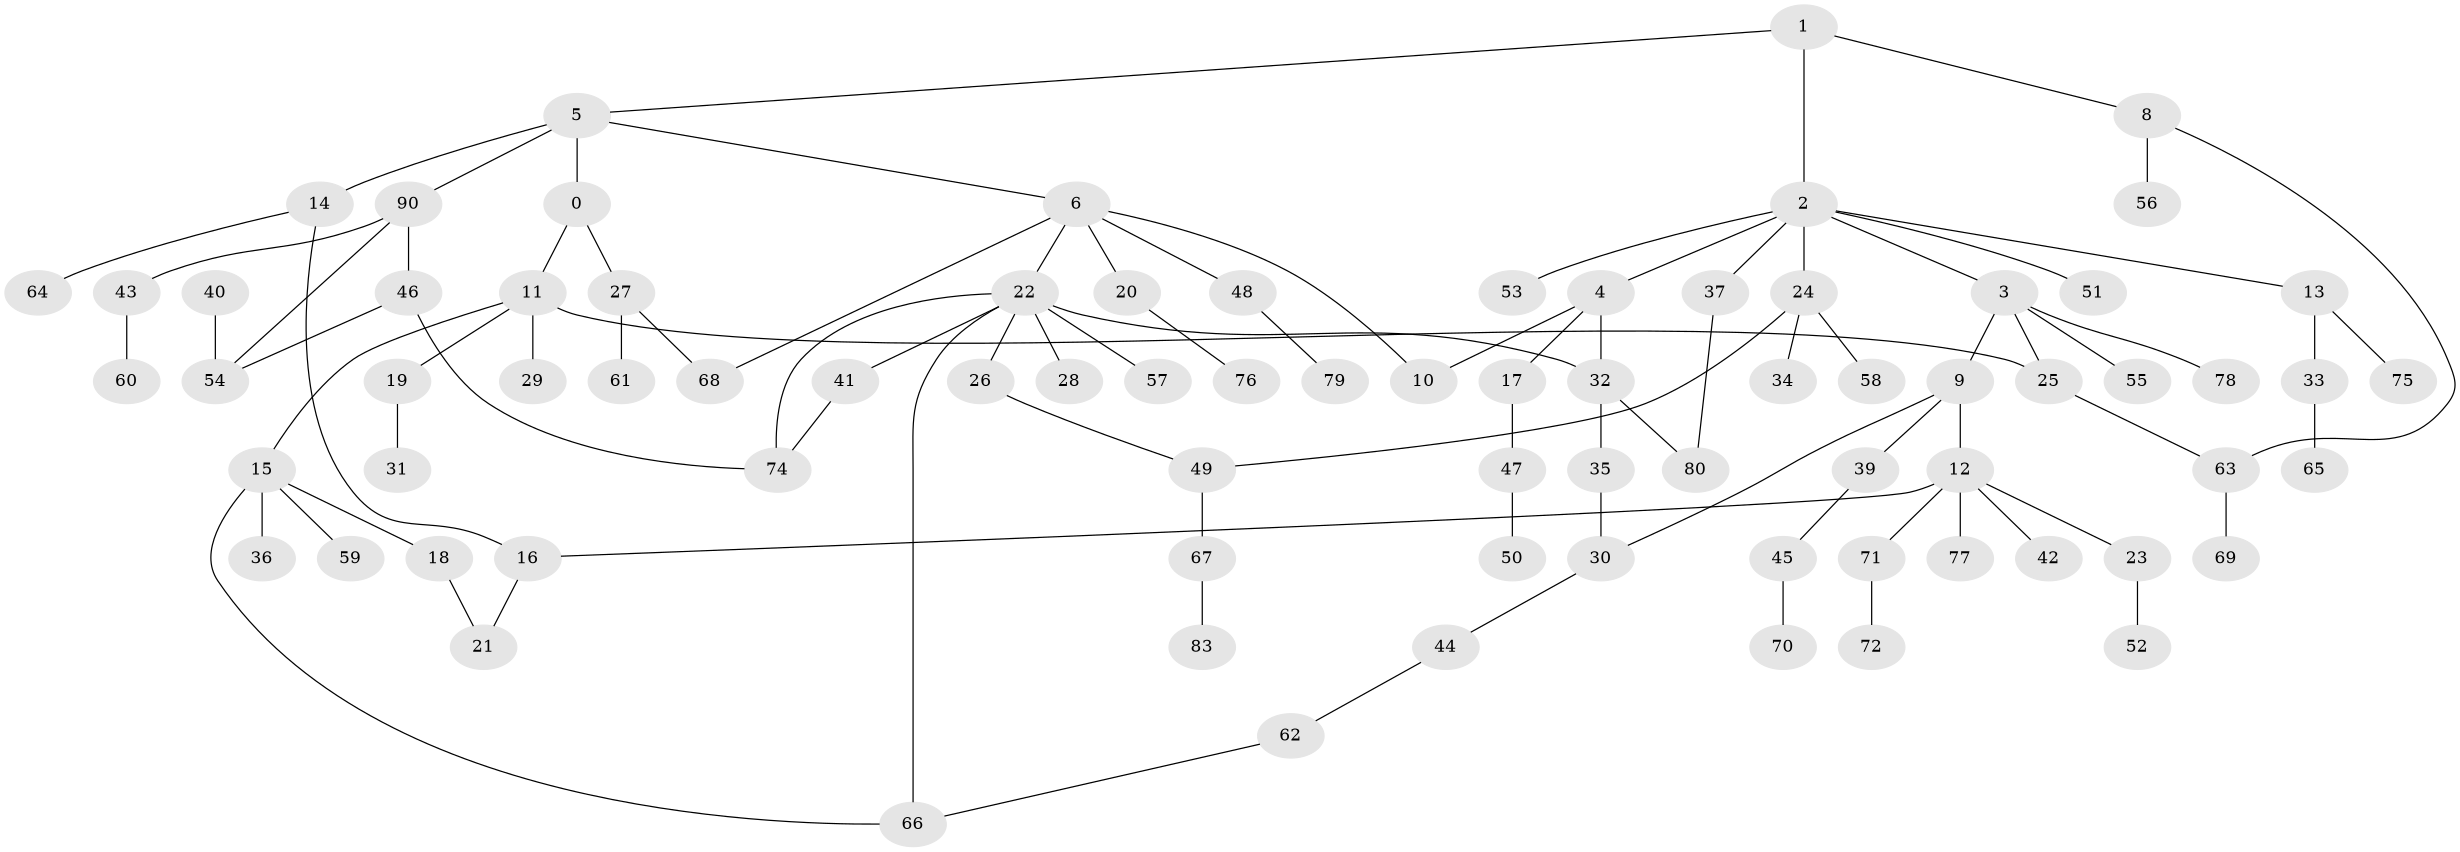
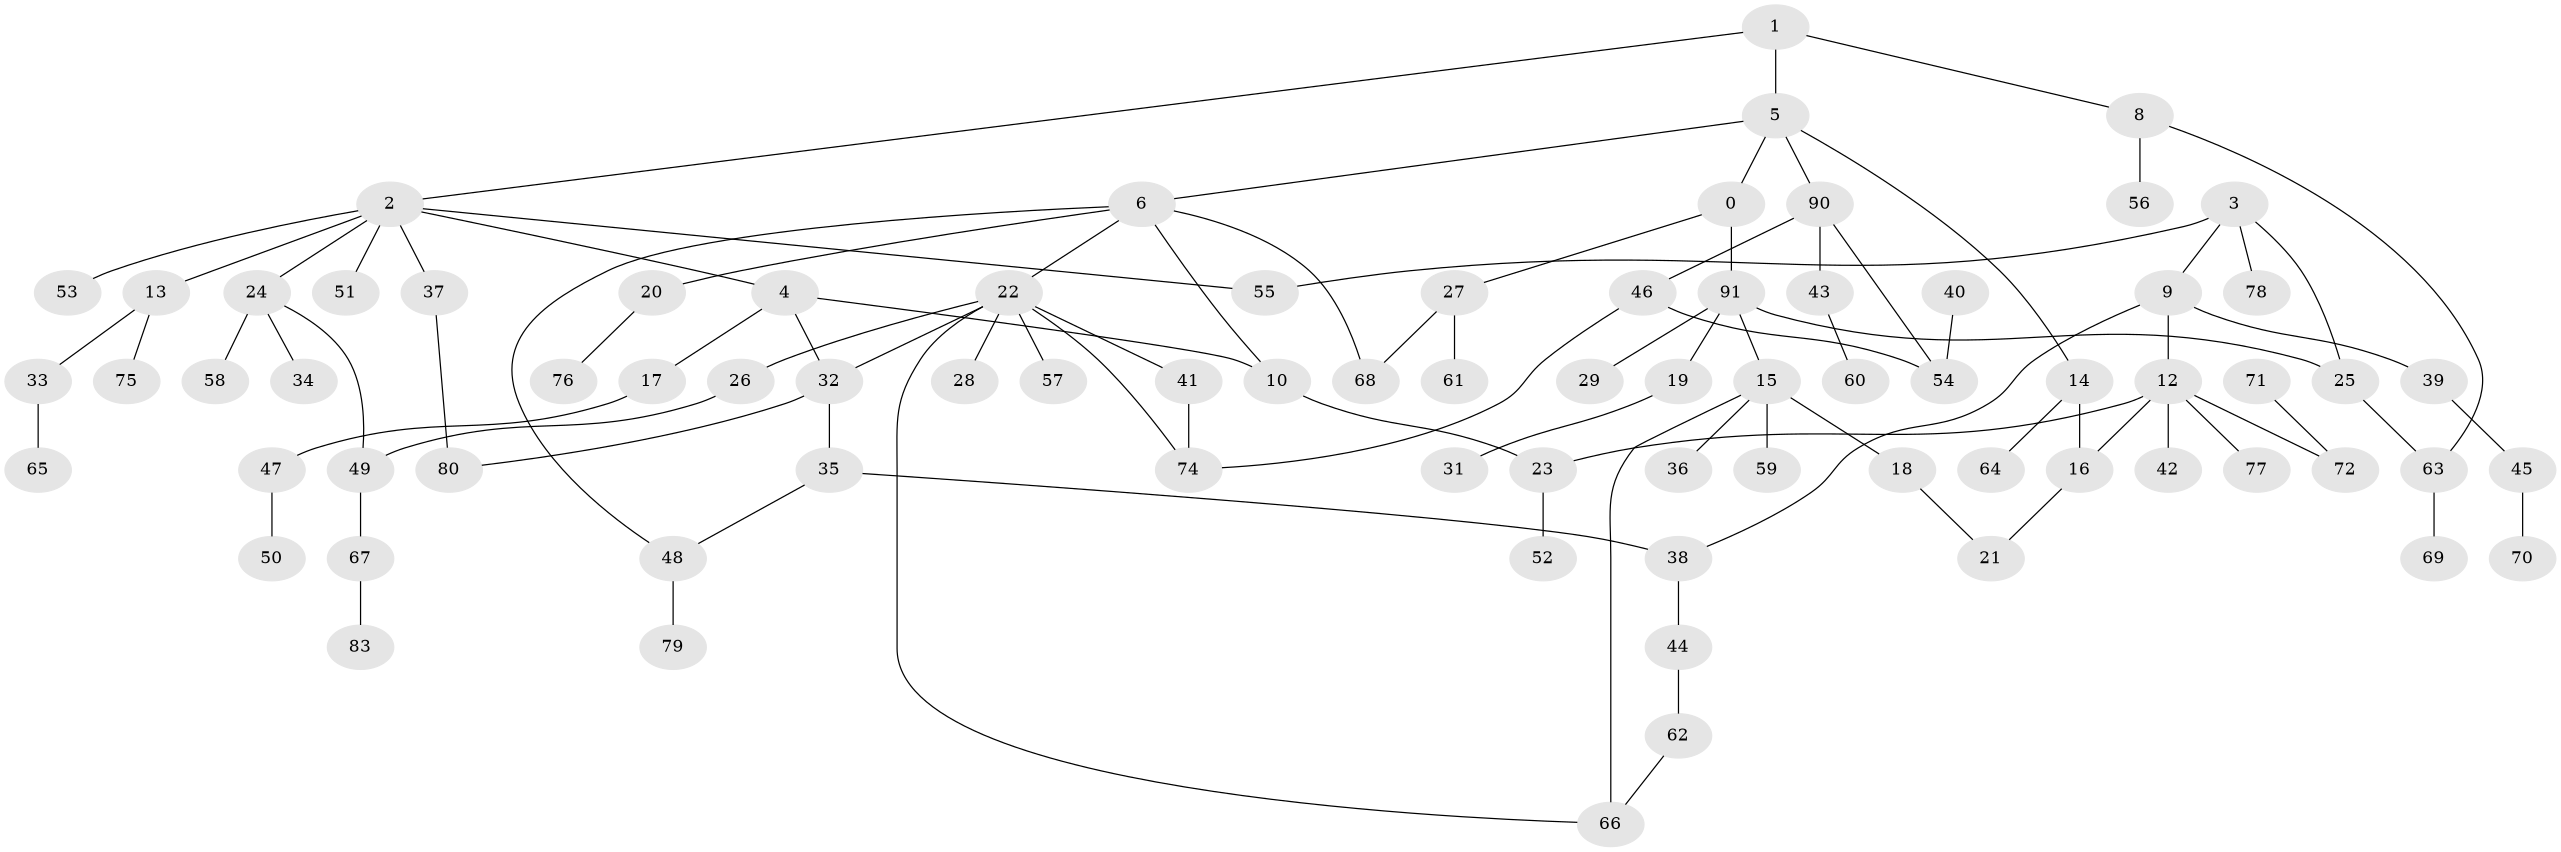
edge "2" -- "3": now "2" -- "55"
node "11": label "11" -> "91"
edge "10" -- "23": added
edge "35" -- "48": added
edge "12" -- "71": now "12" -- "72"
node "30": label "30" -> "38"
